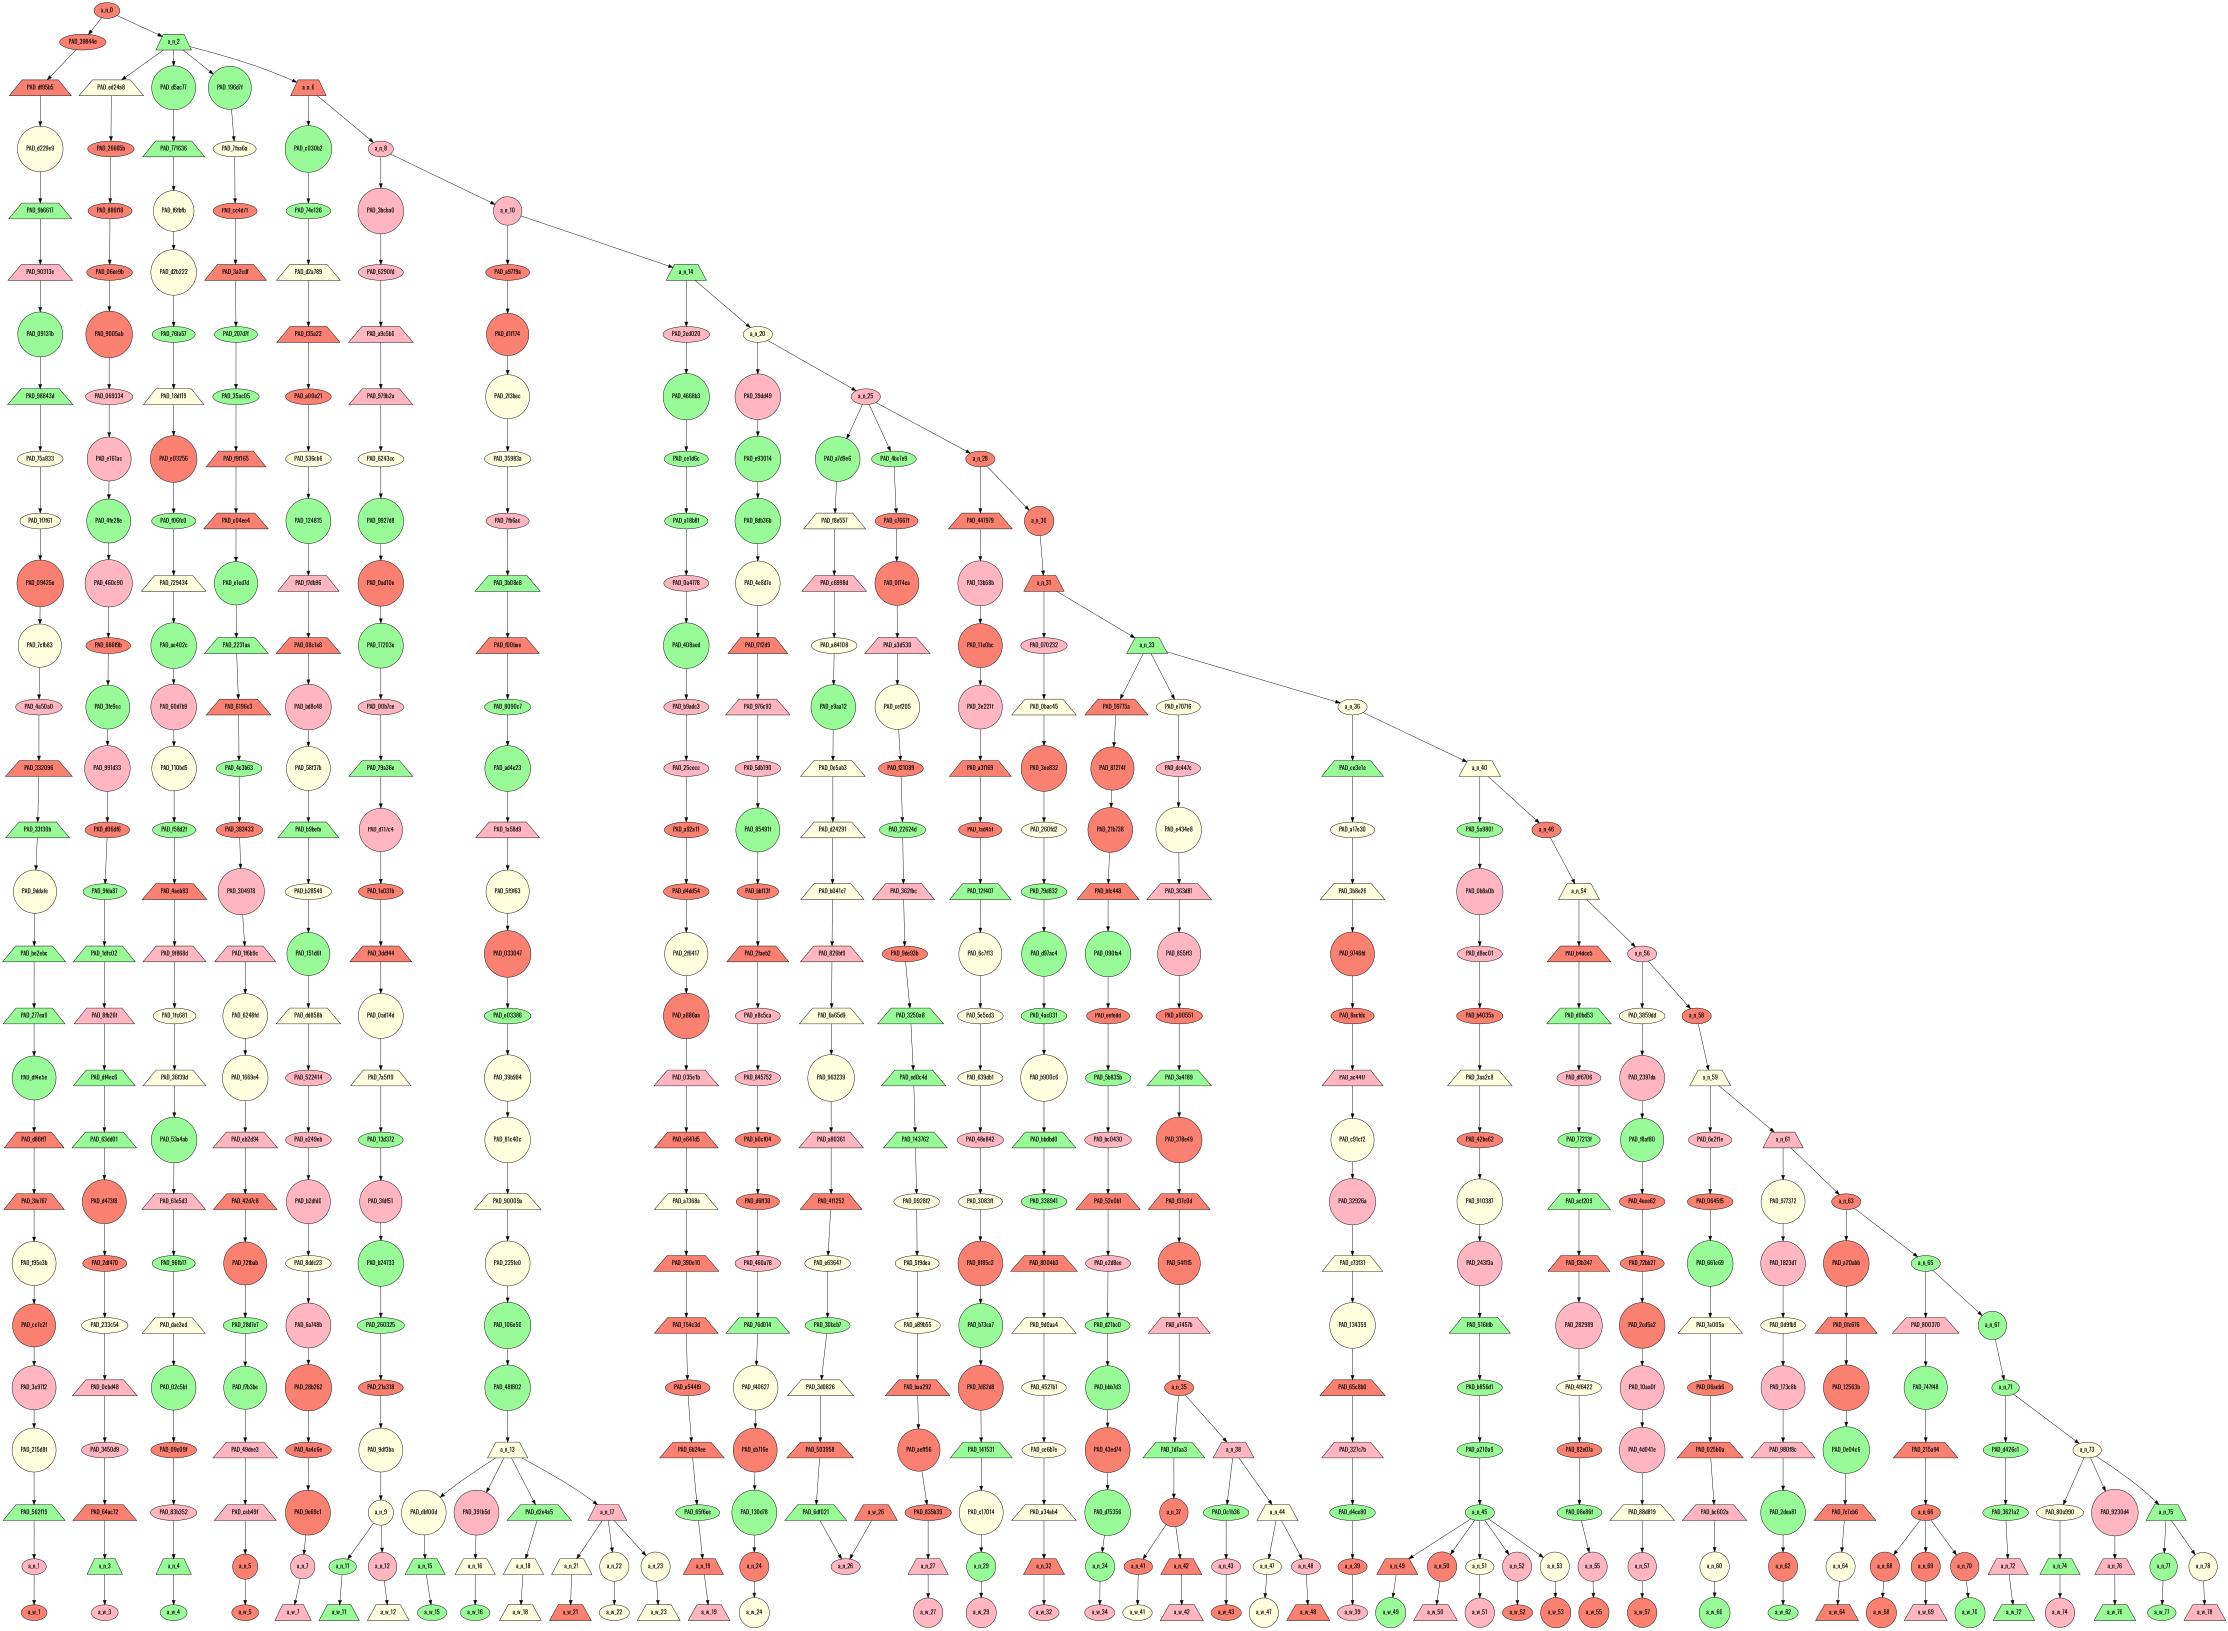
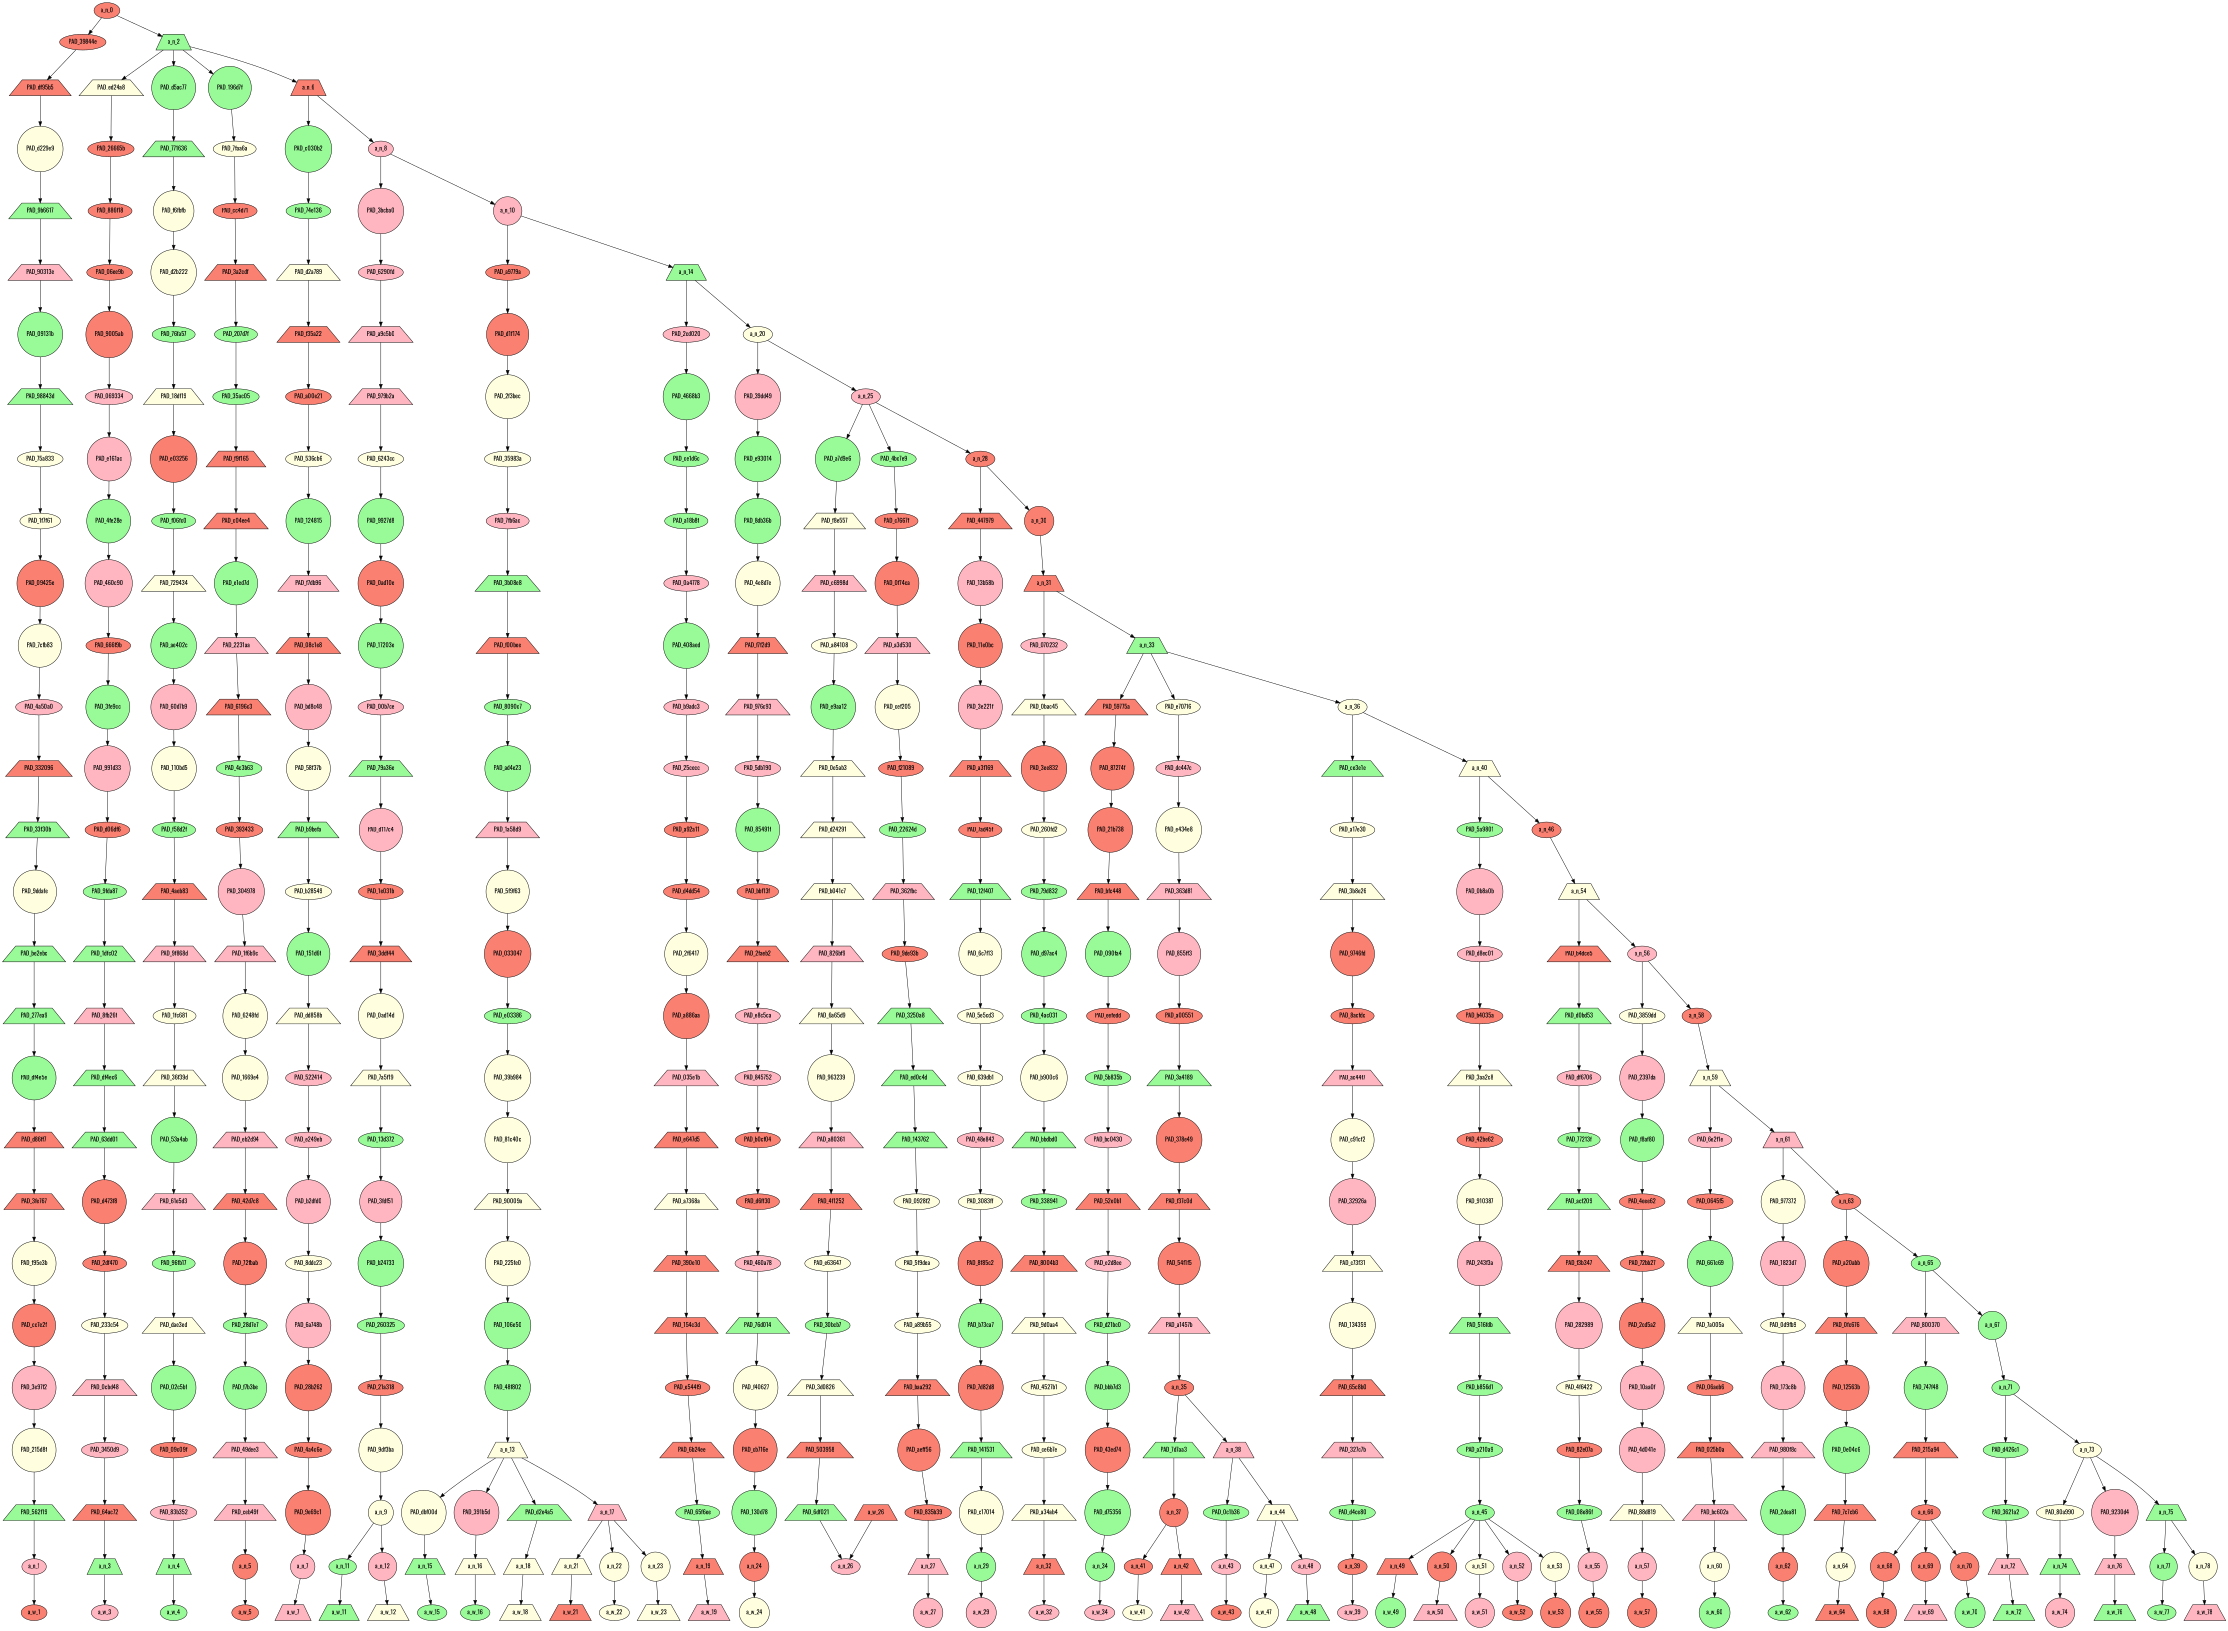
node "PAD_2231aa": fillcolor palegreen -> lightpink
node "a_w_48": fillcolor salmon -> palegreen
